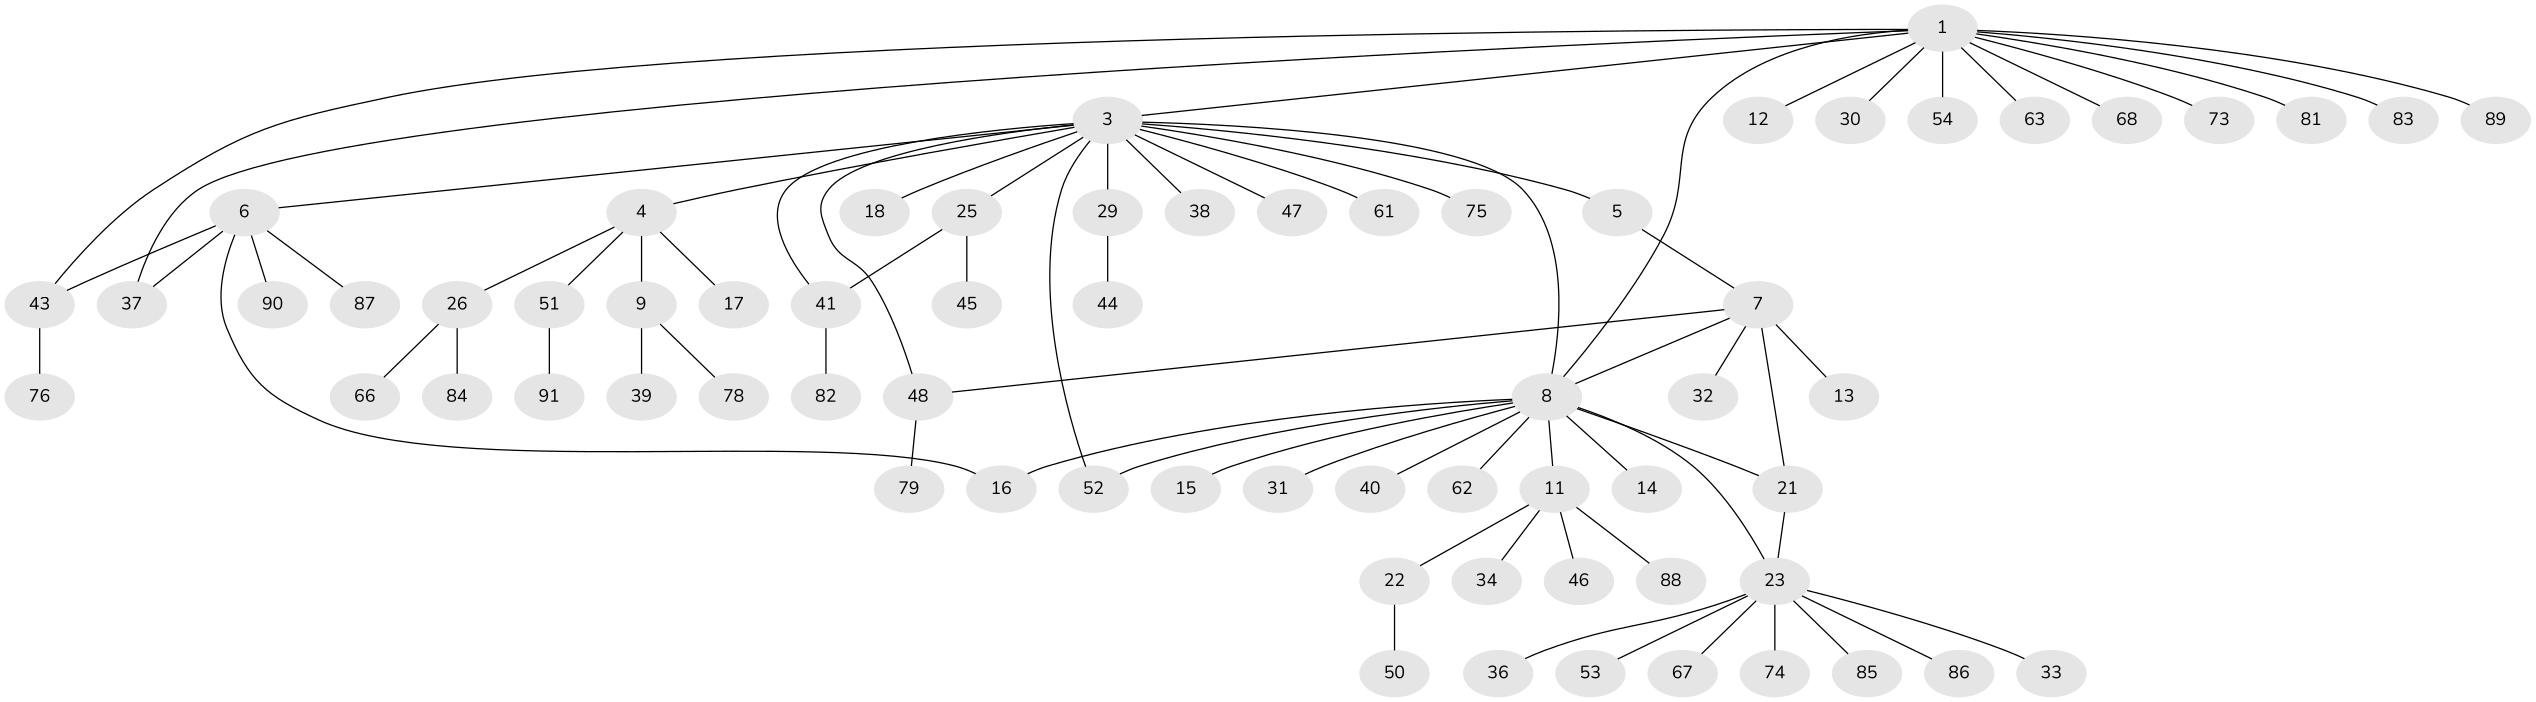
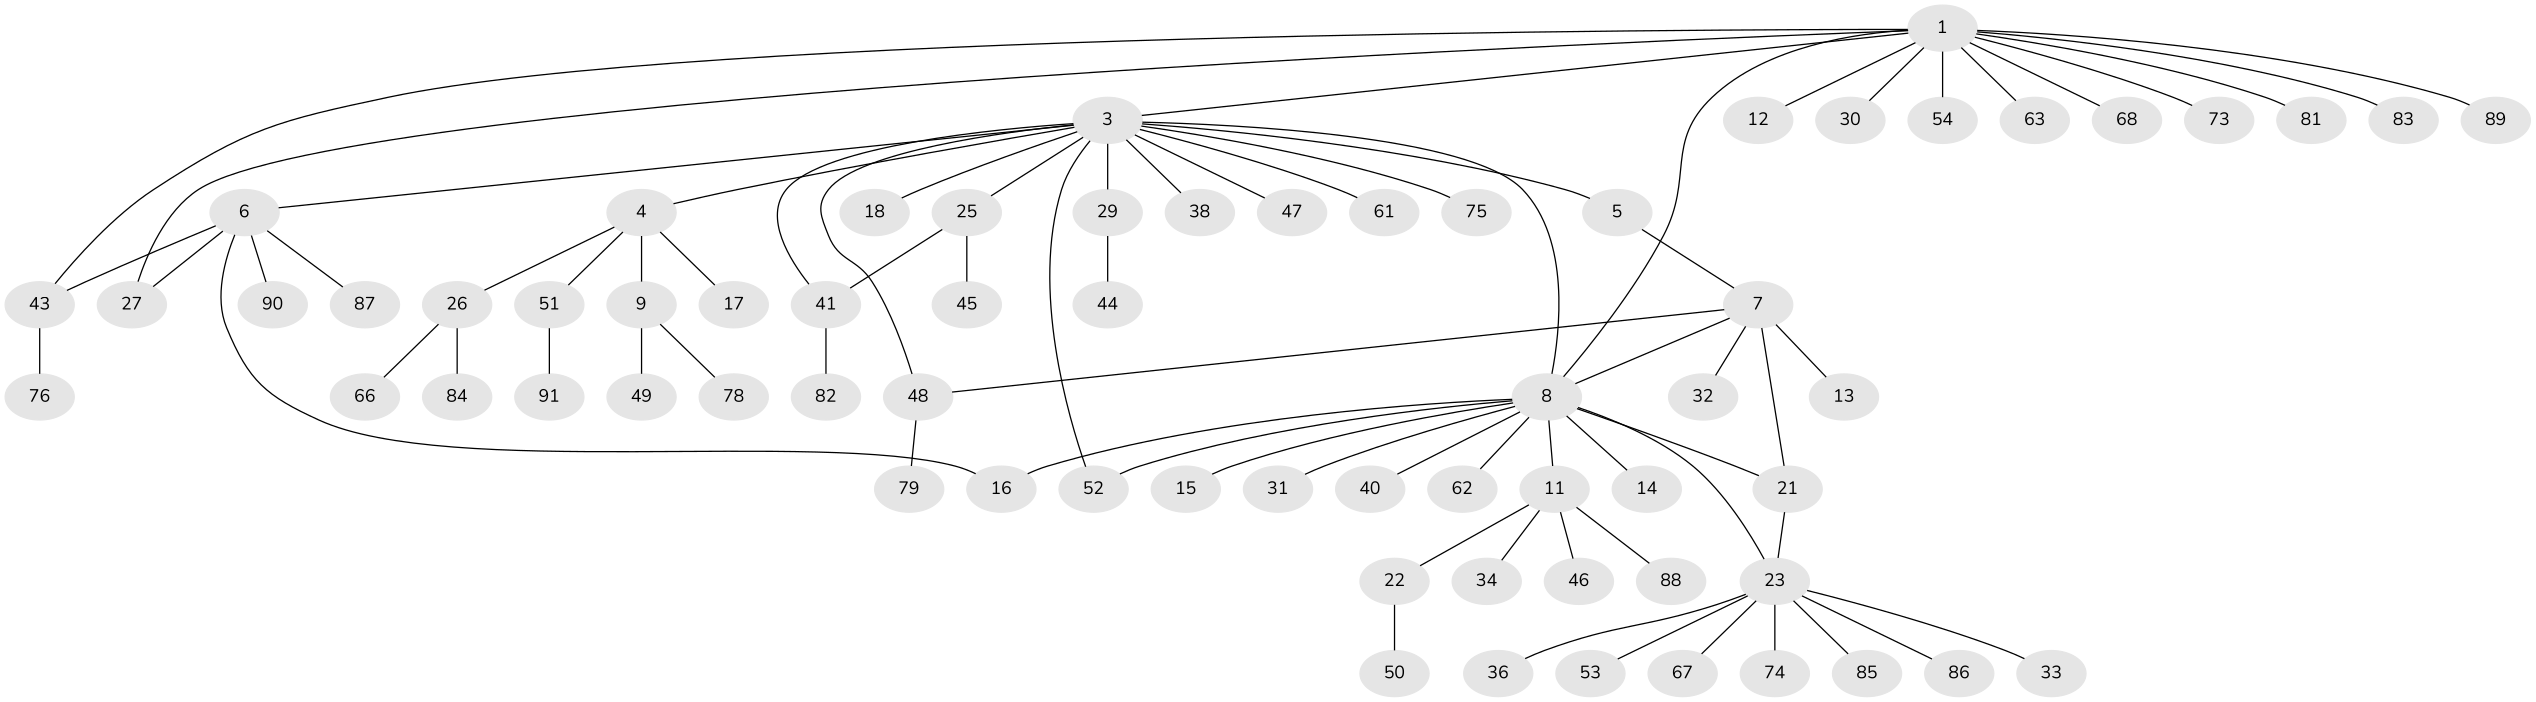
node "37": label "37" -> "27"
node "39": label "39" -> "49"
